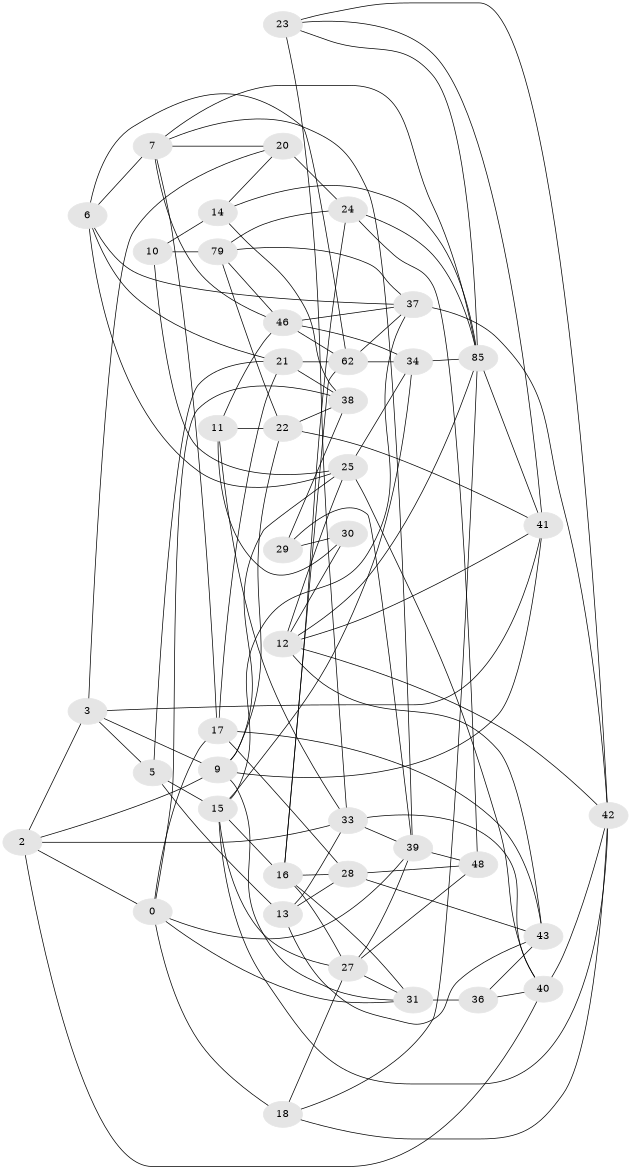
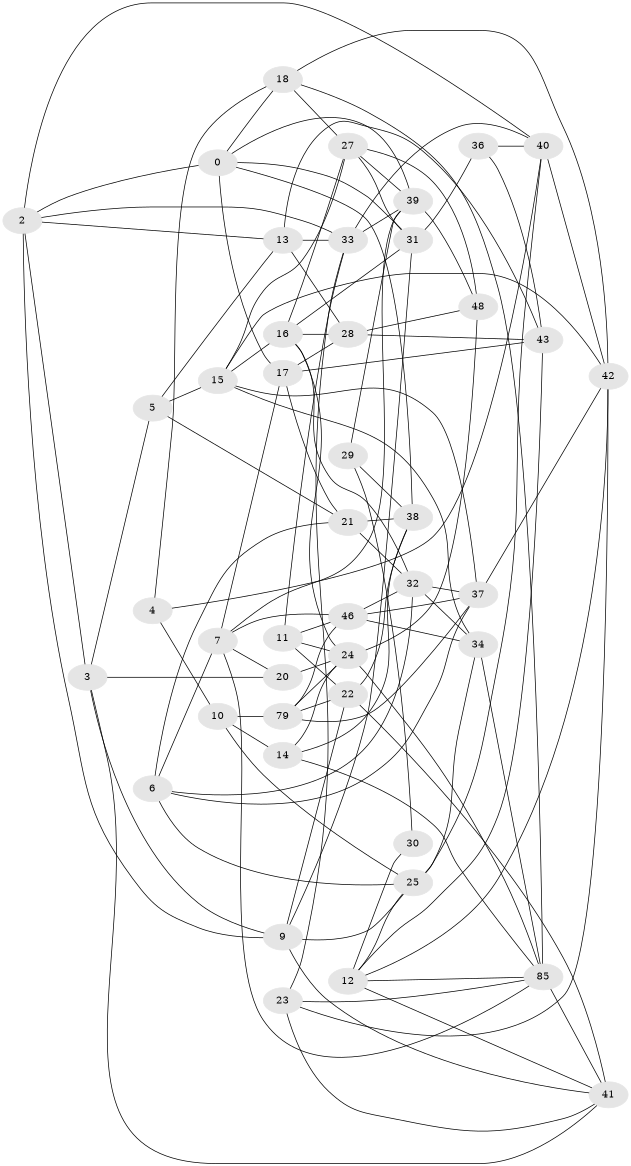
edge "20" -- "14": now "24" -- "14"
edge "2" -- "13": added
node "62": label "62" -> "32"
edge "11" -- "30": now "11" -- "24"
node "4": added
